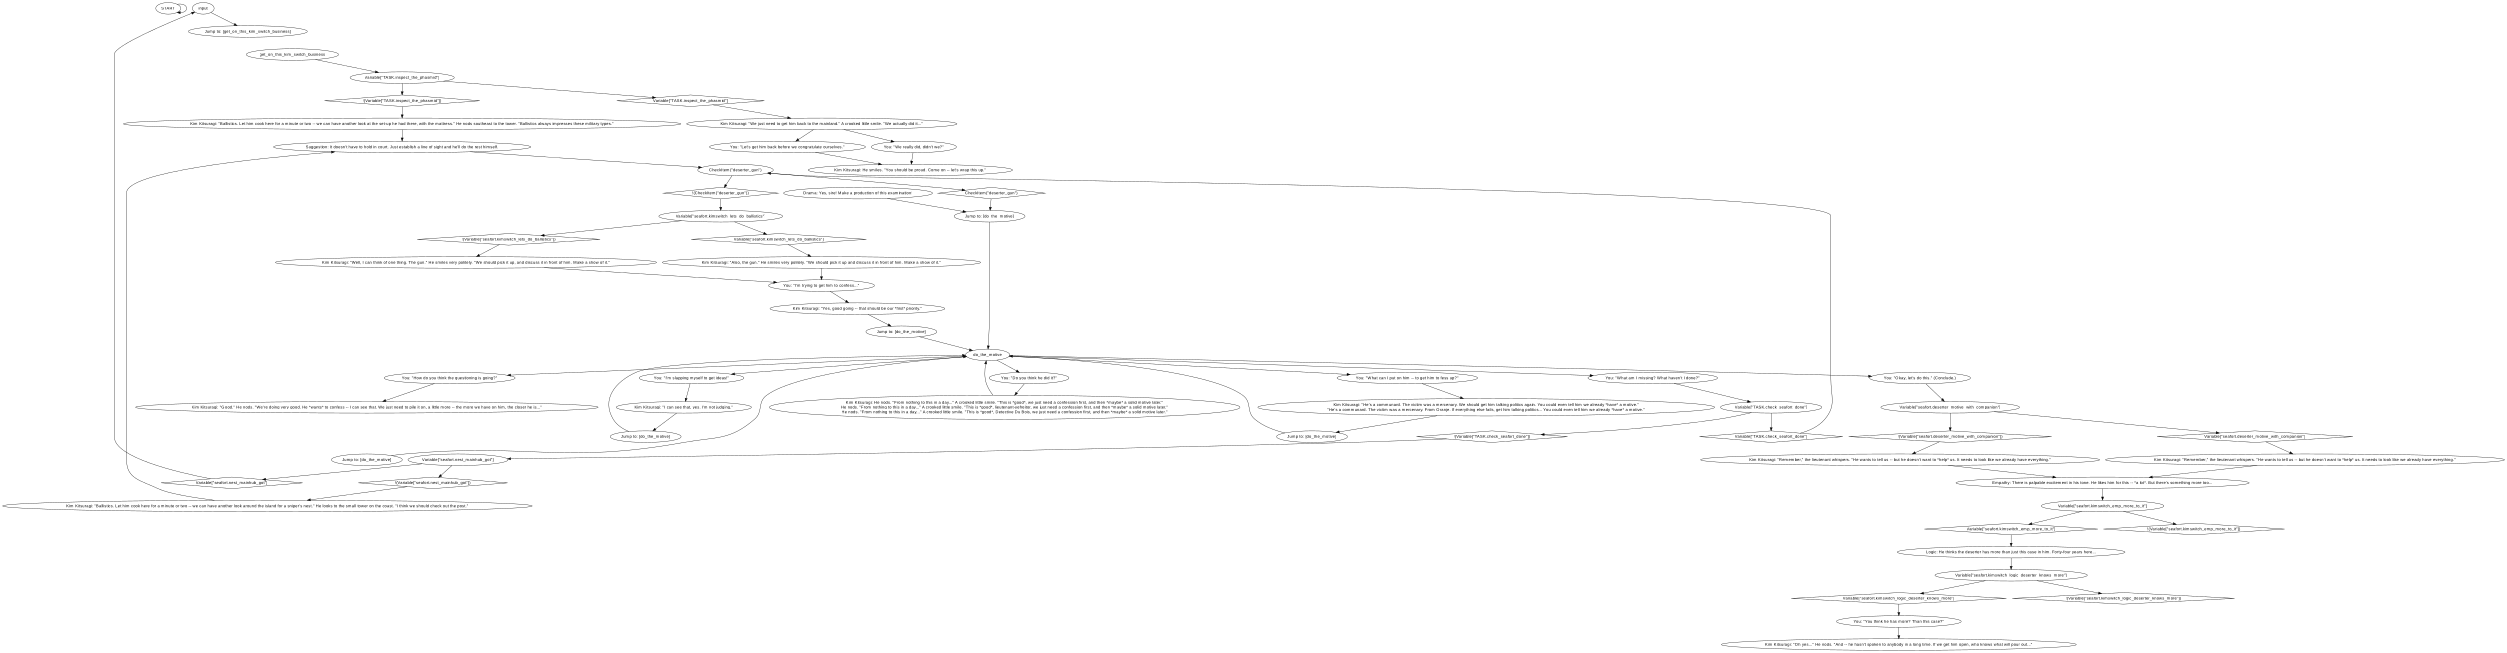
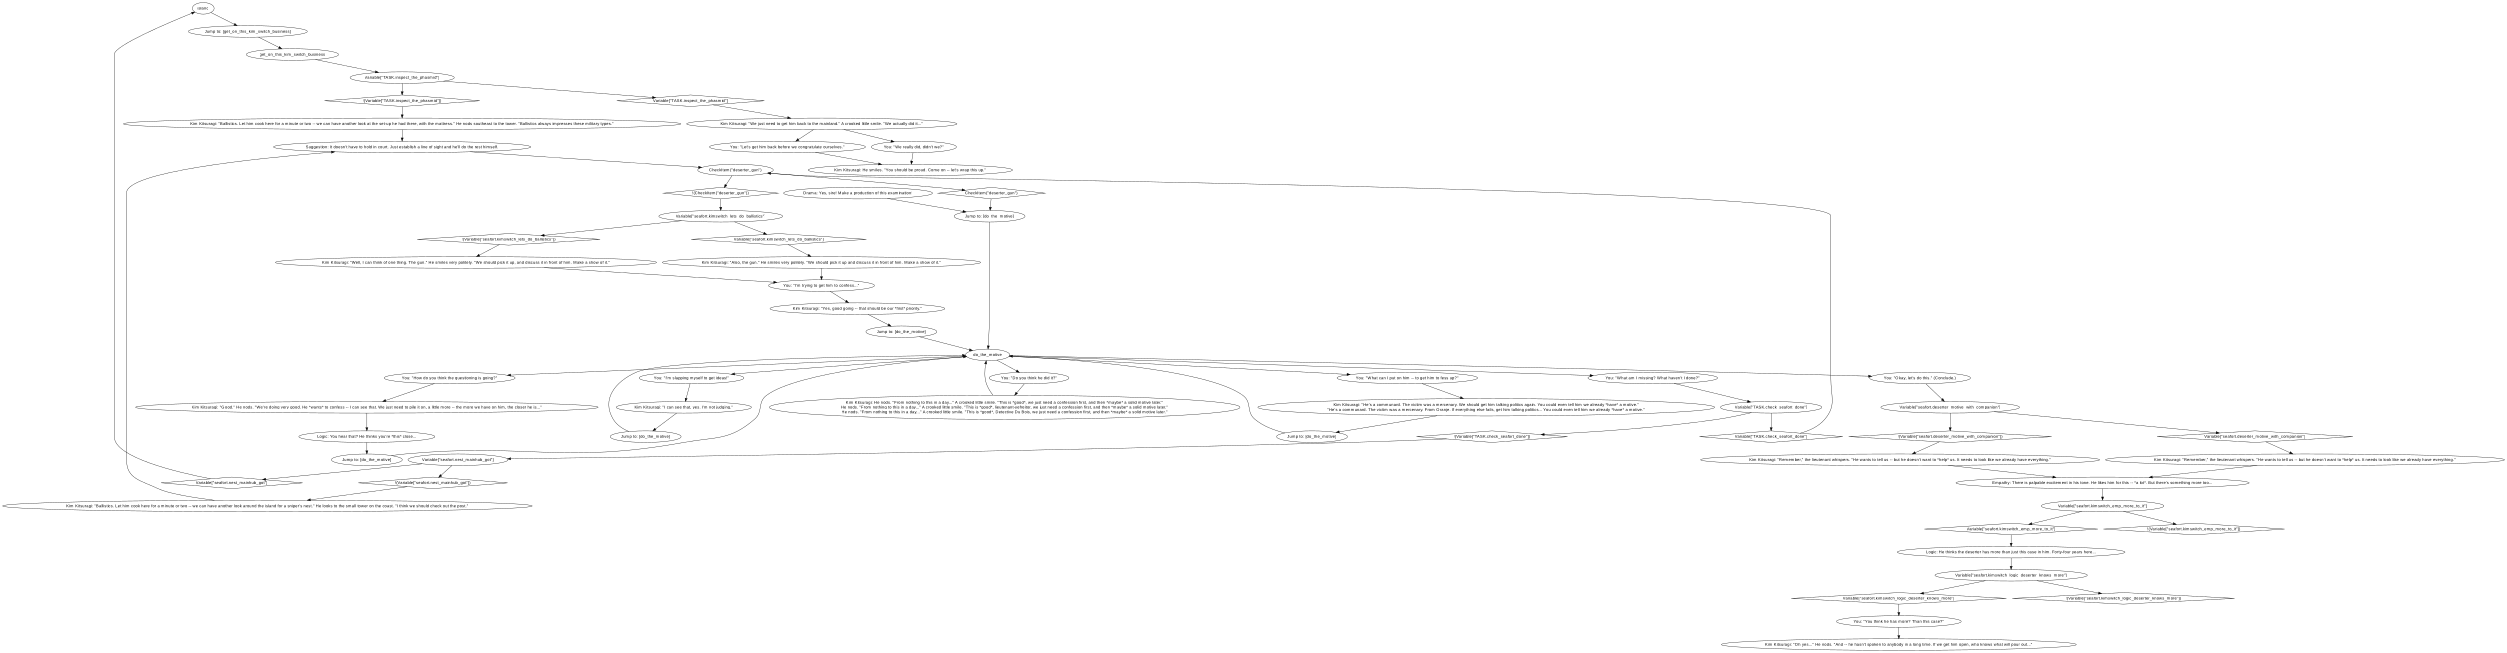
node "START": removed
node "input": label "input" -> "island"
edge "Jump to: [get_on_this_kim_switch_business]" -> "get_on_this_kim_switch_business": added
node "Logic: You hear that? He thinks you're *this* close...": added
